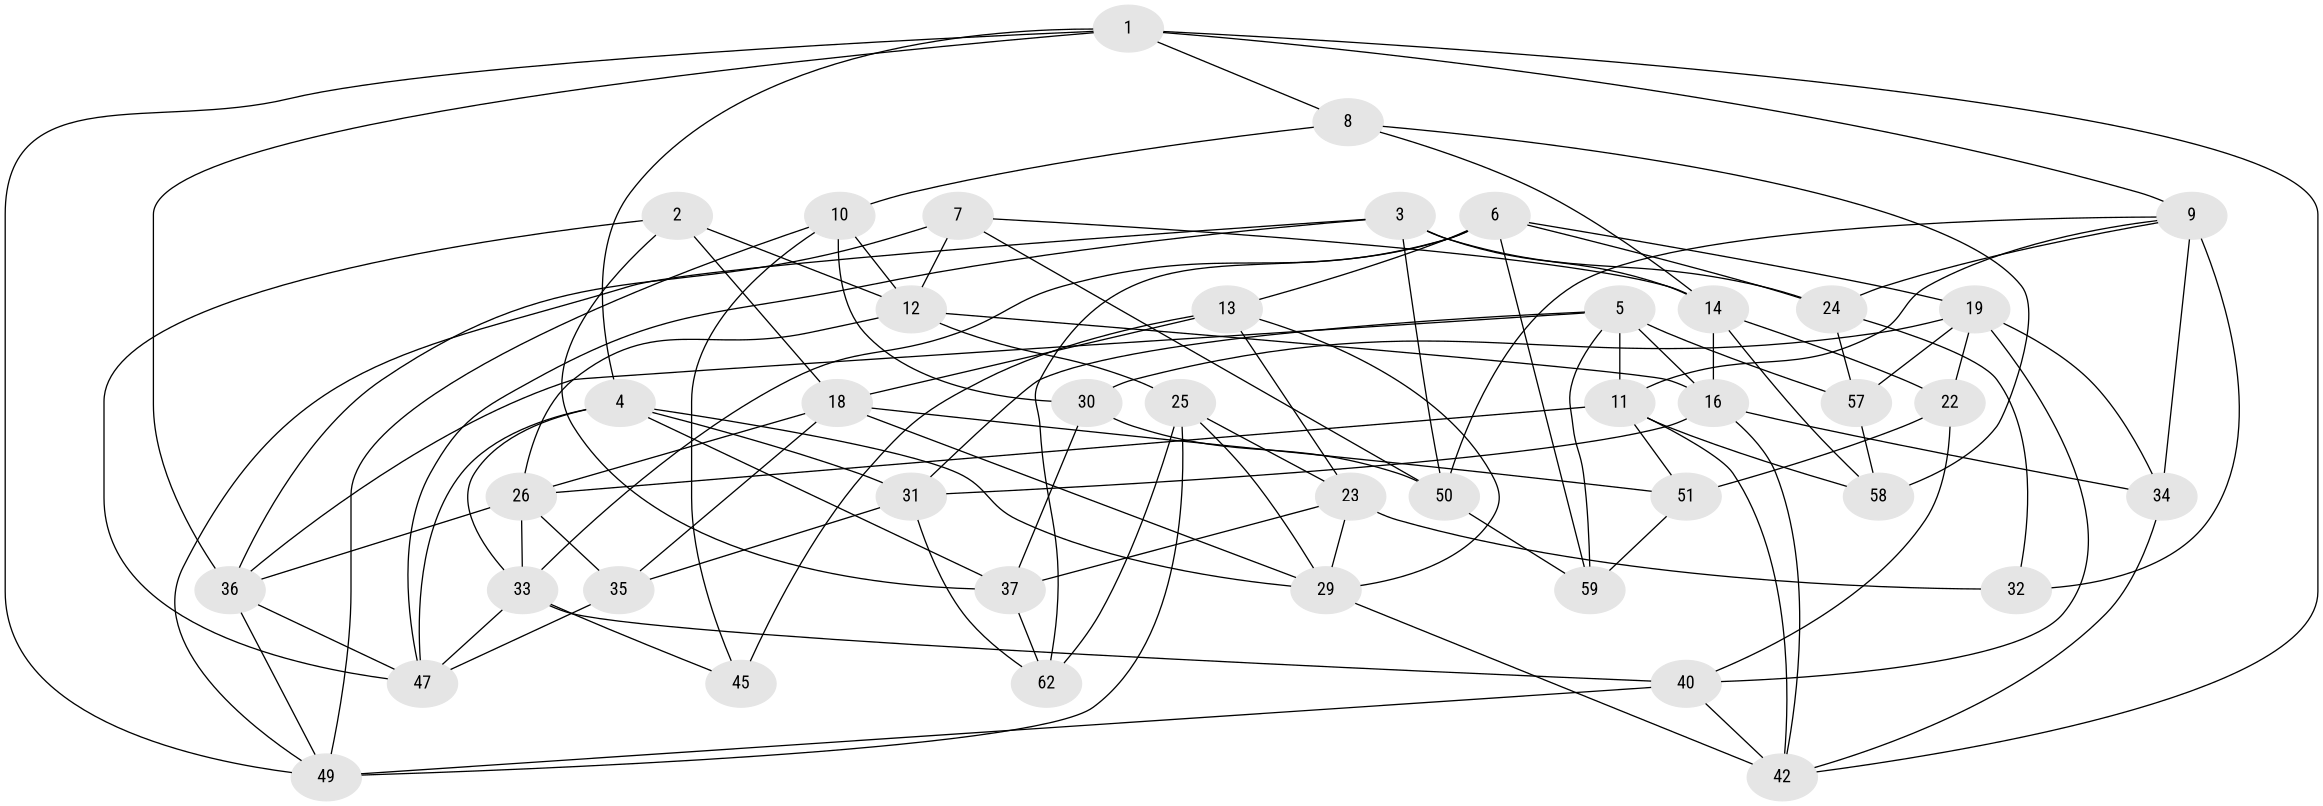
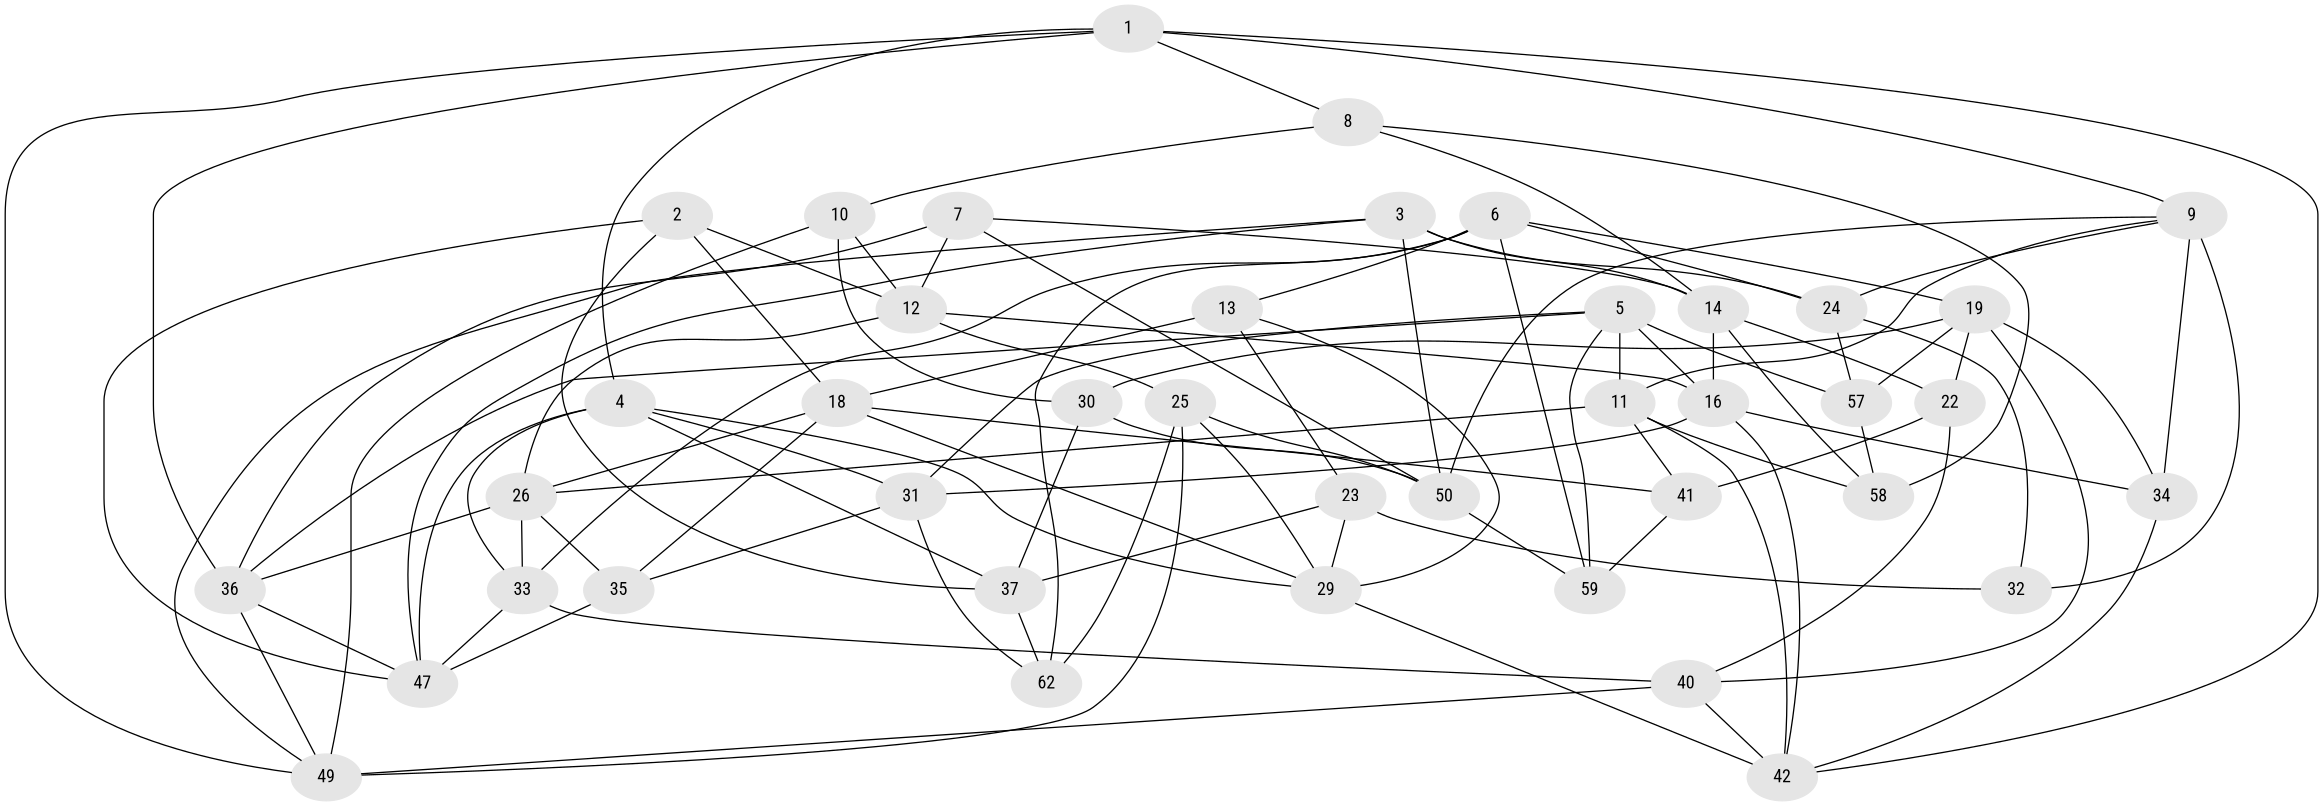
edge "25" -- "23": now "25" -- "50"
node "51": label "51" -> "41"
node "45": removed
